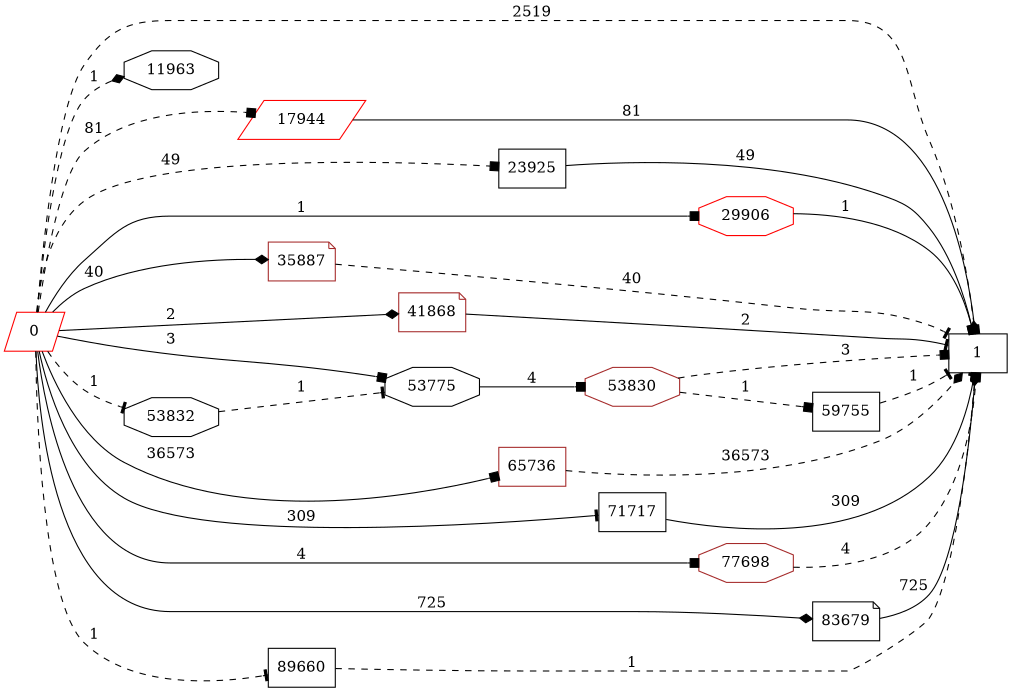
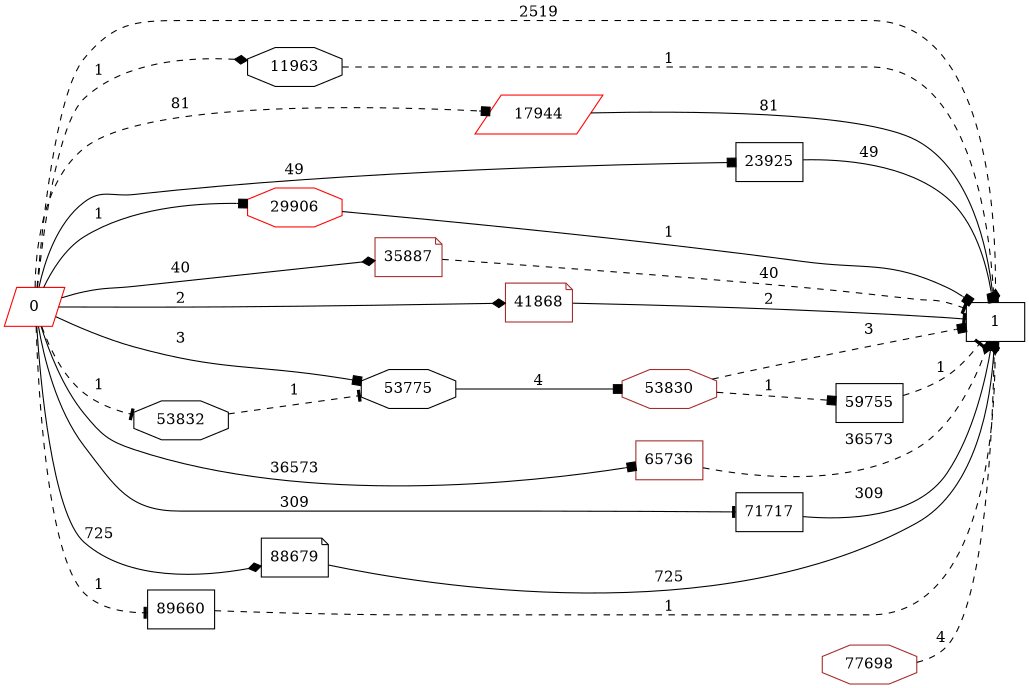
edge "11963" -> "1": added, label "1"
edge "0" -> "23925": style dashed -> solid
edge "0" -> "77698": removed, label "4"
node "83679": label "83679" -> "88679"
